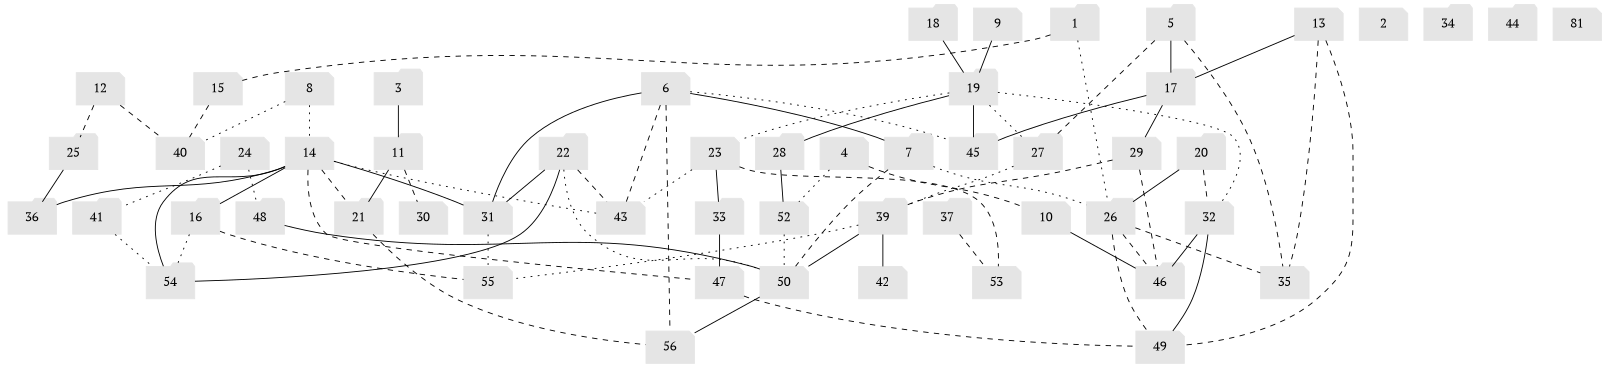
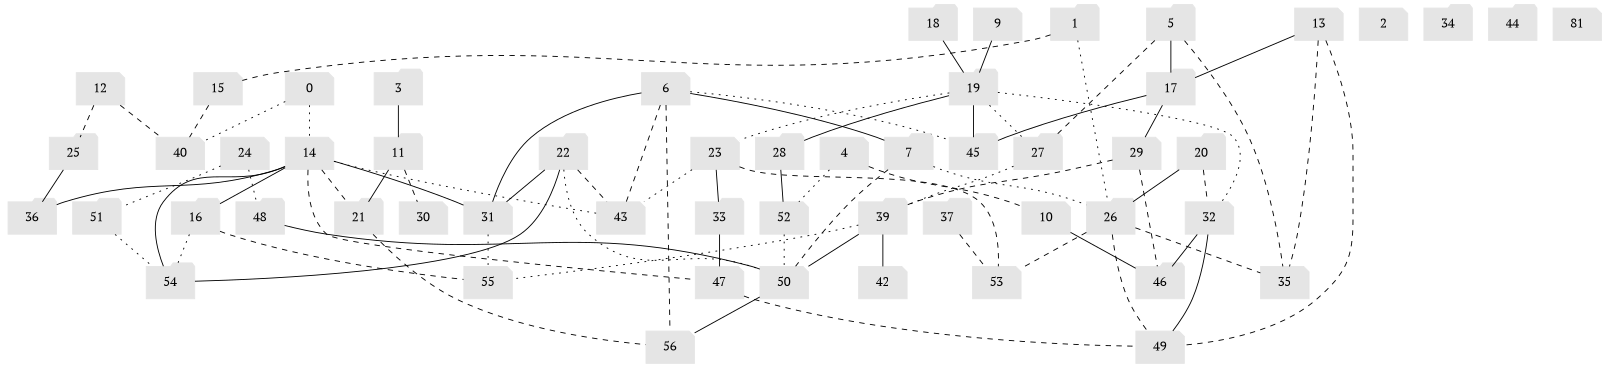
node "8": label "8" -> "0"
node "41": label "41" -> "51"
edge "26" -- "46": now "26" -- "53"
